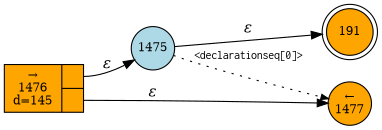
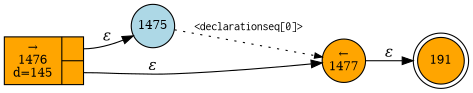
edge "1475" -> "191": now "← 1477" -> "191"
